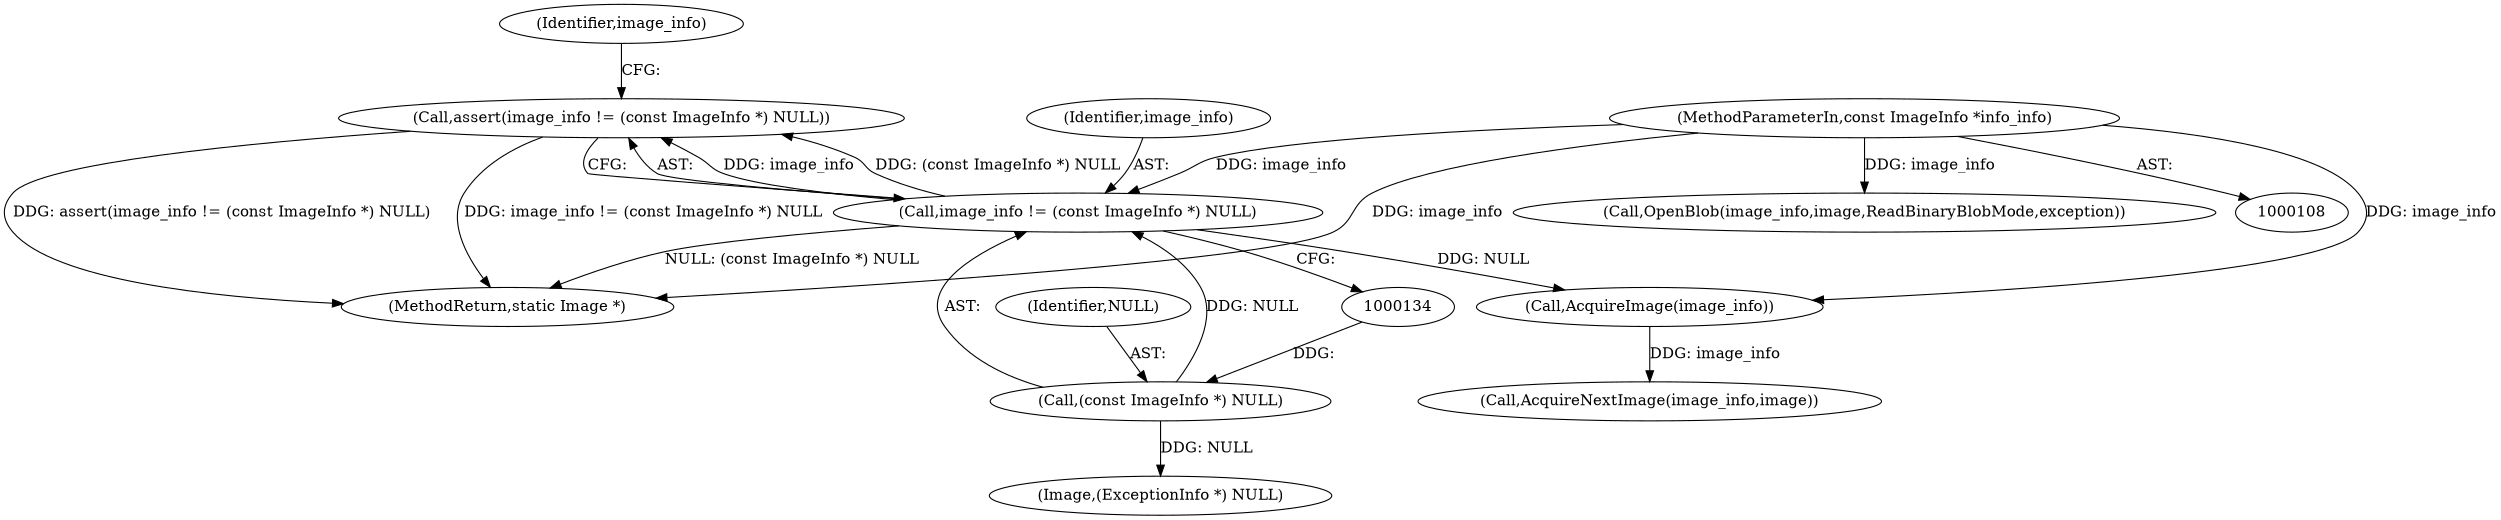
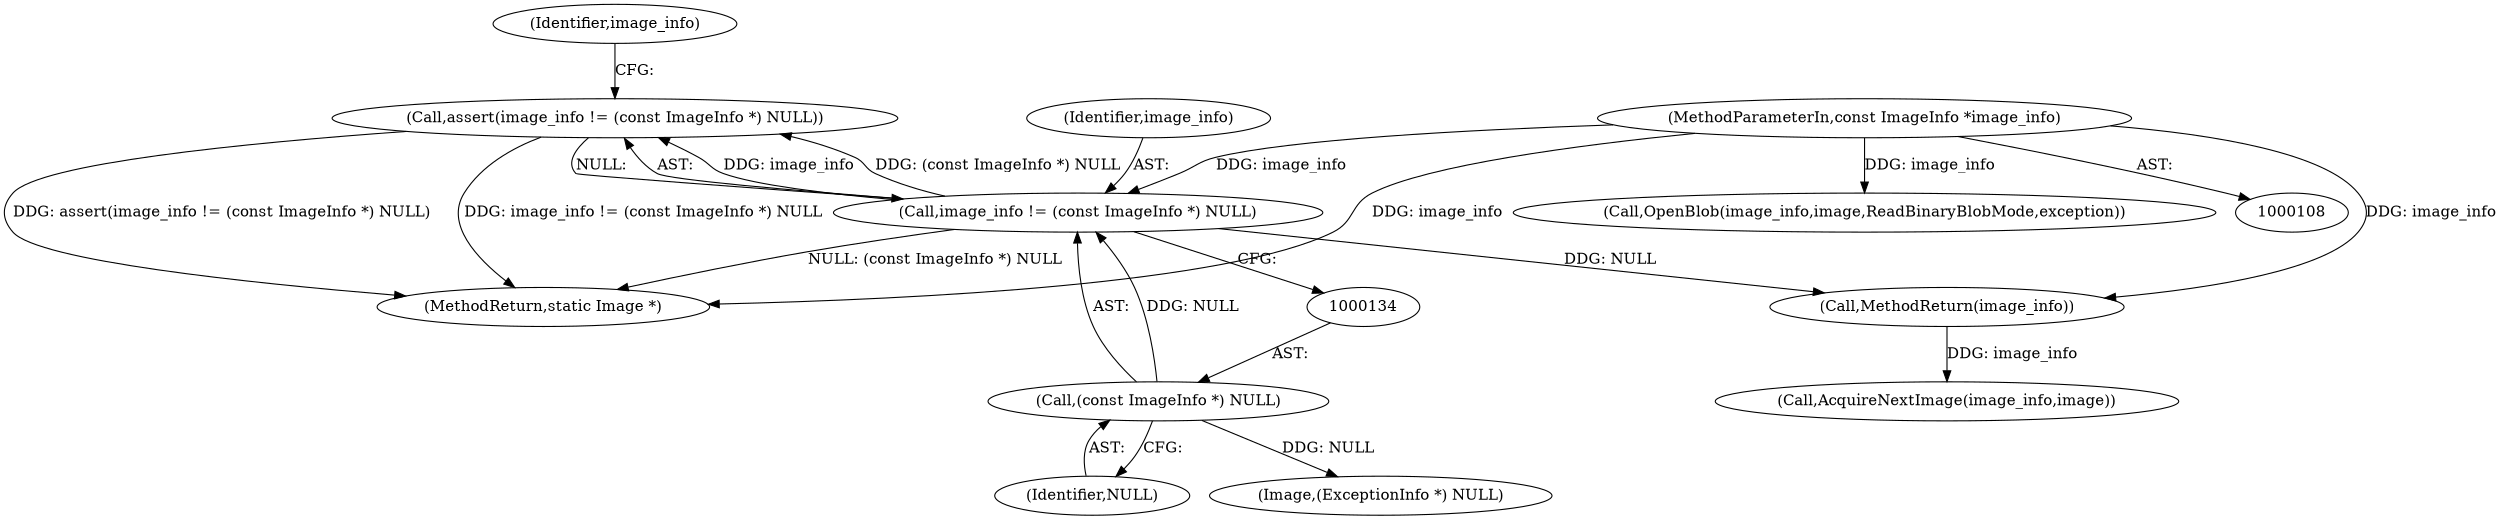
node "(MethodParameterIn,const ImageInfo *info_info)": label "(MethodParameterIn,const ImageInfo *info_info)" -> "(MethodParameterIn,const ImageInfo *image_info)"
edge "(Call,assert(image_info != (const ImageInfo *) NULL))" -> "(Call,image_info != (const ImageInfo *) NULL)": label "CFG: " -> "NULL: "
node "(Call,AcquireImage(image_info))": label "(Call,AcquireImage(image_info))" -> "(Call,MethodReturn(image_info))"
edge "1000134" -> "(Call,(const ImageInfo *) NULL)": label "DDG: " -> "AST: "
edge "(Call,(const ImageInfo *) NULL)" -> "(Identifier,NULL)": added, label "CFG:"
